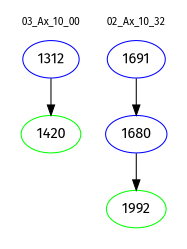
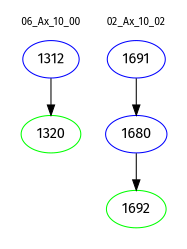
cluster "03_Ax_10_00": label "03_Ax_10_00" -> "06_Ax_10_00"
cluster "02_Ax_10_32": label "02_Ax_10_32" -> "02_Ax_10_02"
node "1420": label "1420" -> "1320"
node "1992": label "1992" -> "1692"
